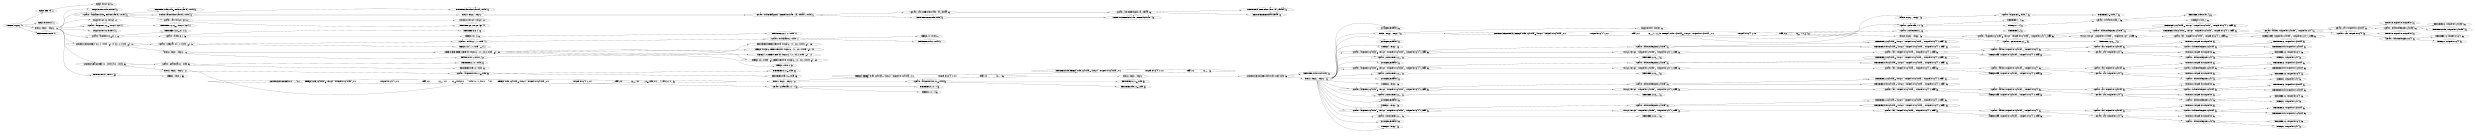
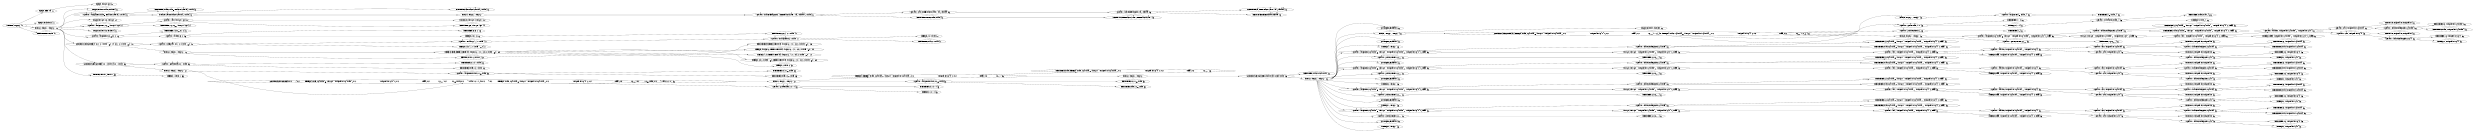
edge "(<operator>.assignment,stride = PredictorState(tif)->stride)" -> "(<operator>.cast,(uint16_t *)cp0)": now "(<operator>.assignment,*wp = (uint16_t *)cp0)" -> "(<operator>.cast,(uint16_t *)cp0)"
